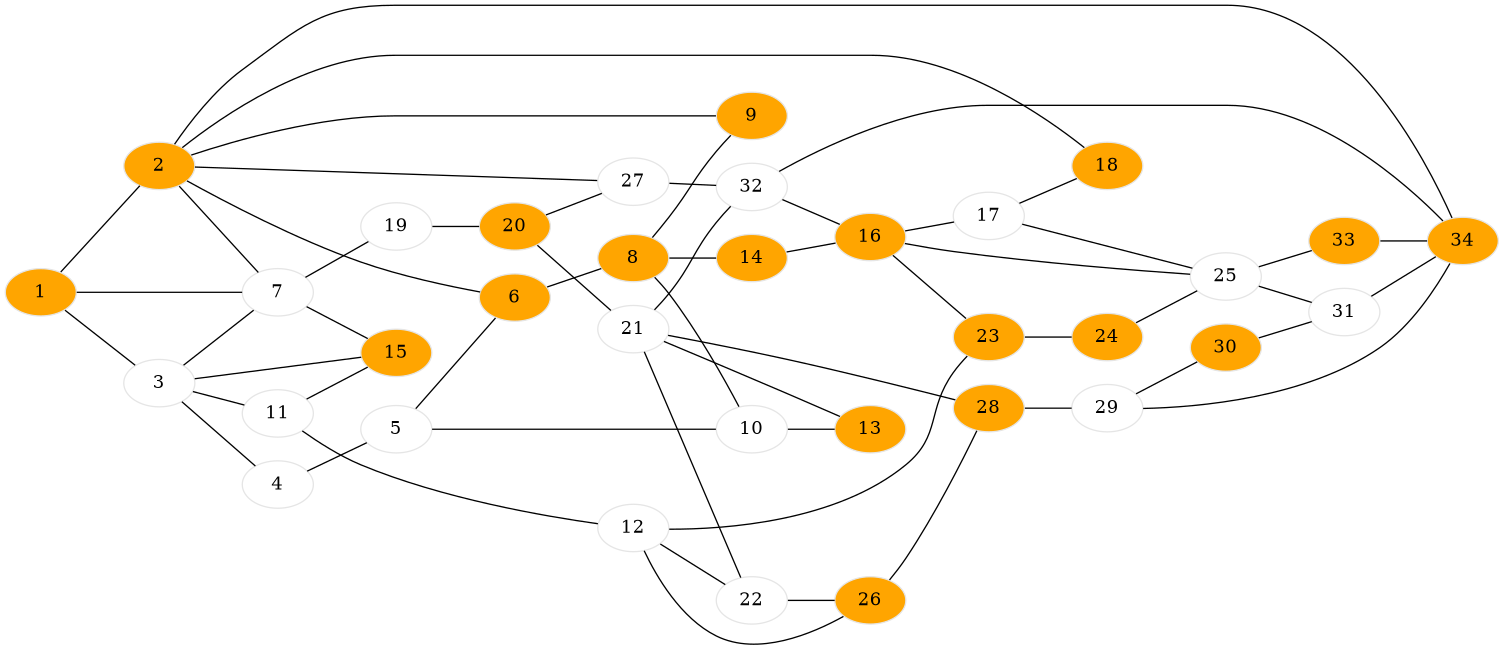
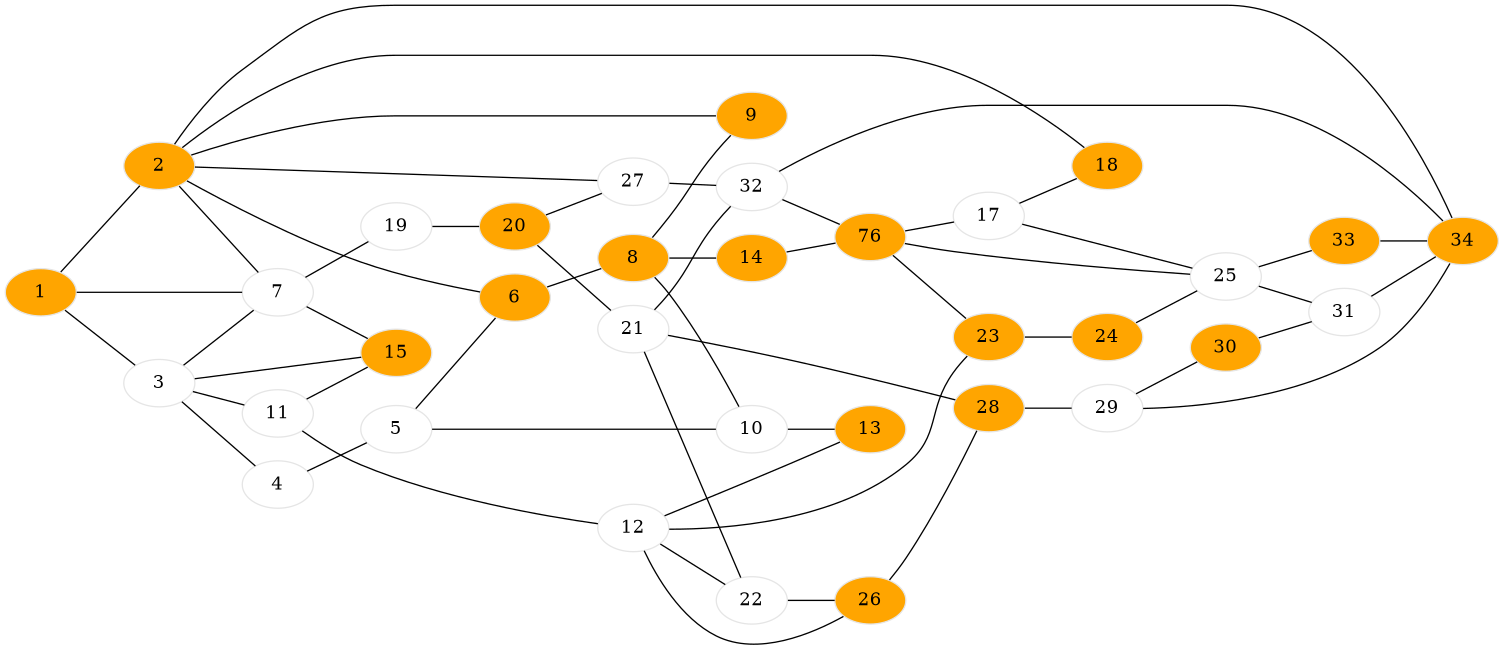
node "16": label "16" -> "76"
edge "21" -- "13": now "12" -- "13"
